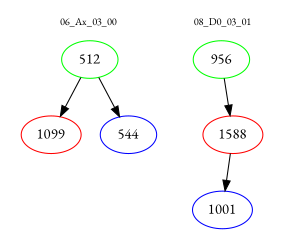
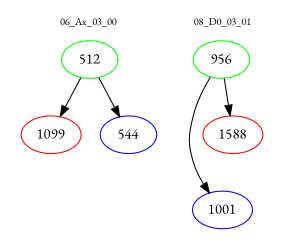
edge "1588" -> "1001": now "956" -> "1001"
